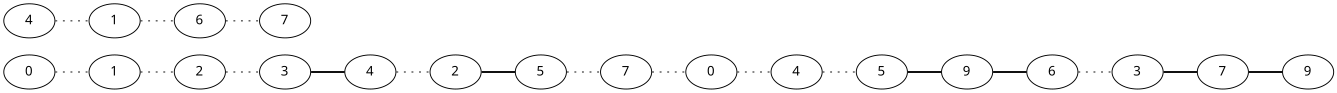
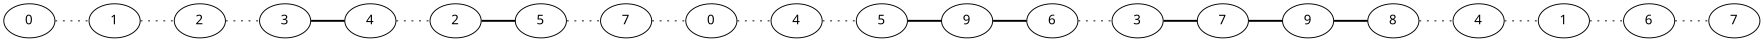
node "8": added
